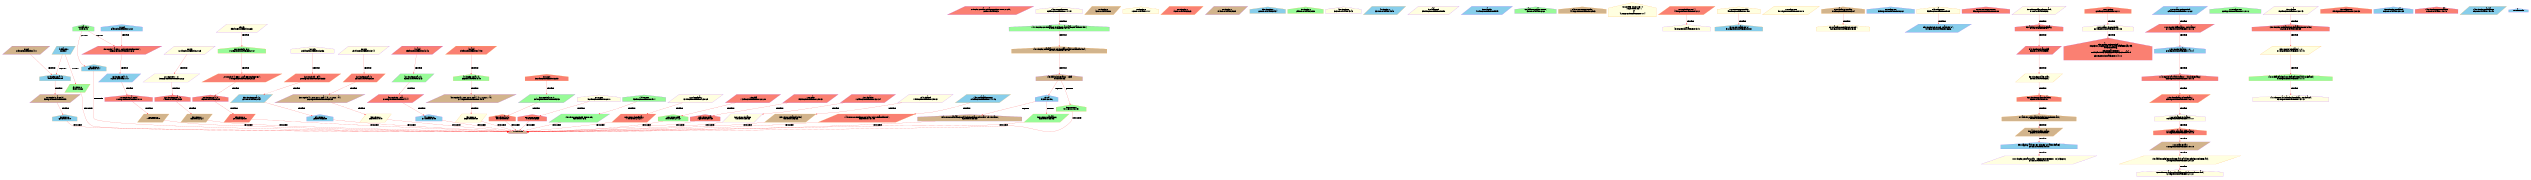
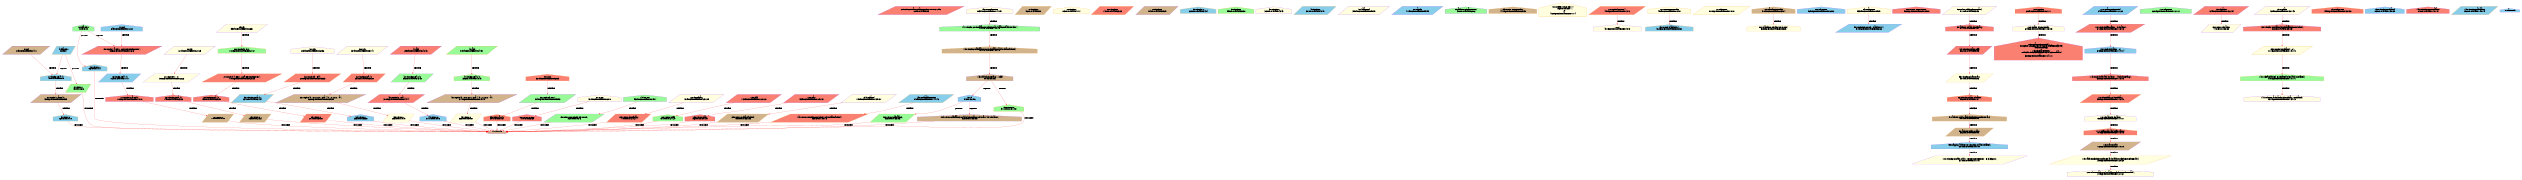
node "46_ add 319-function_definition-47-51": fillcolor salmon -> palegreen
edge "132_ return _duration; 773-return-133-133" -> "0_ exit_node": removed, label "return_exit"
